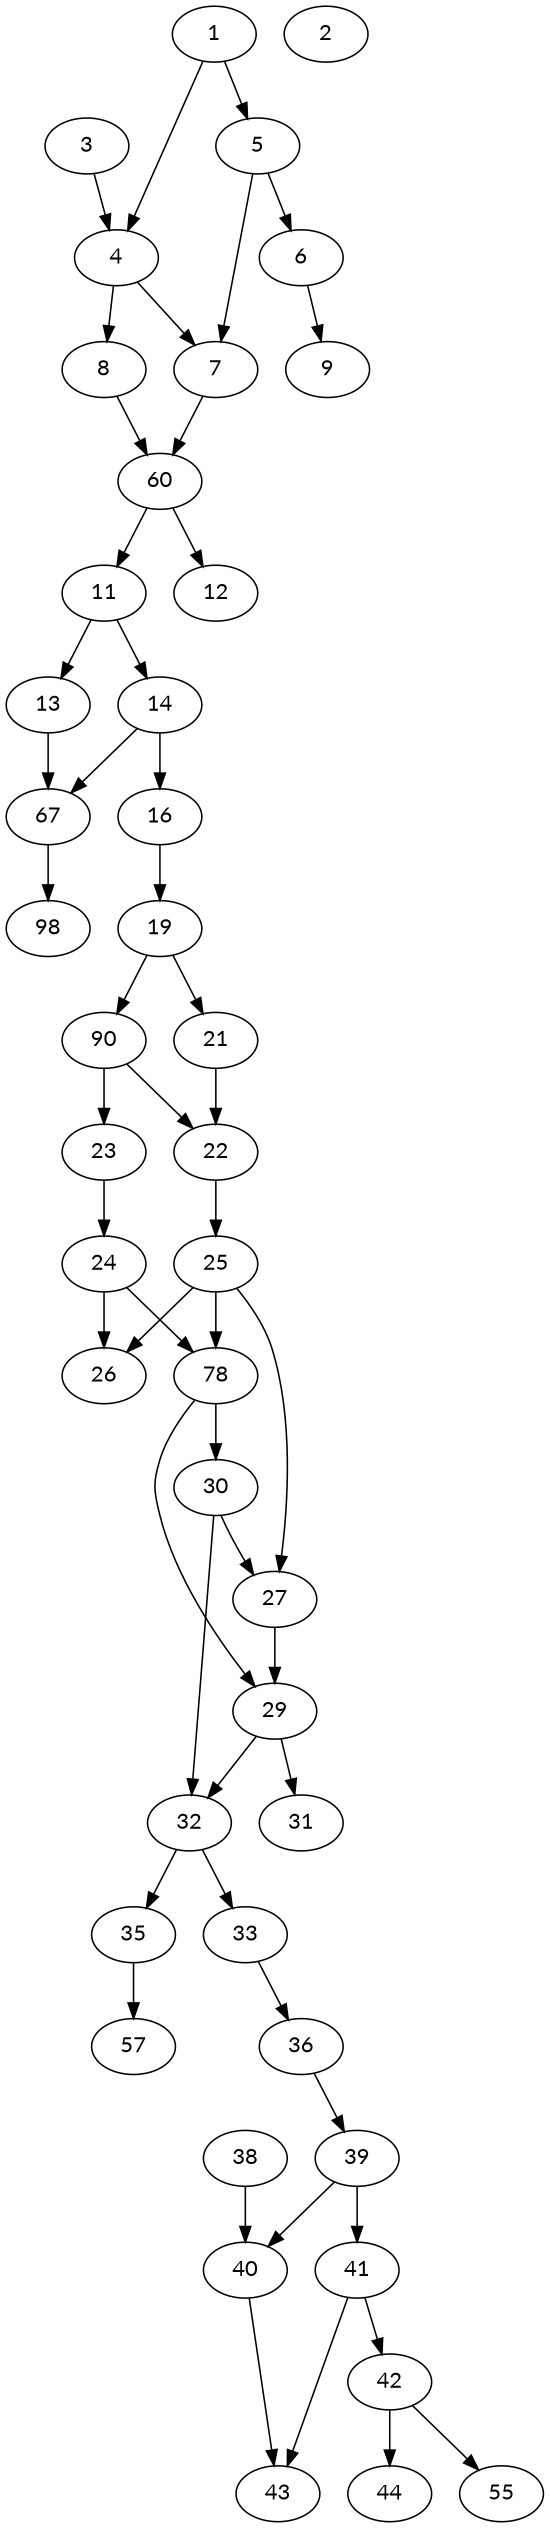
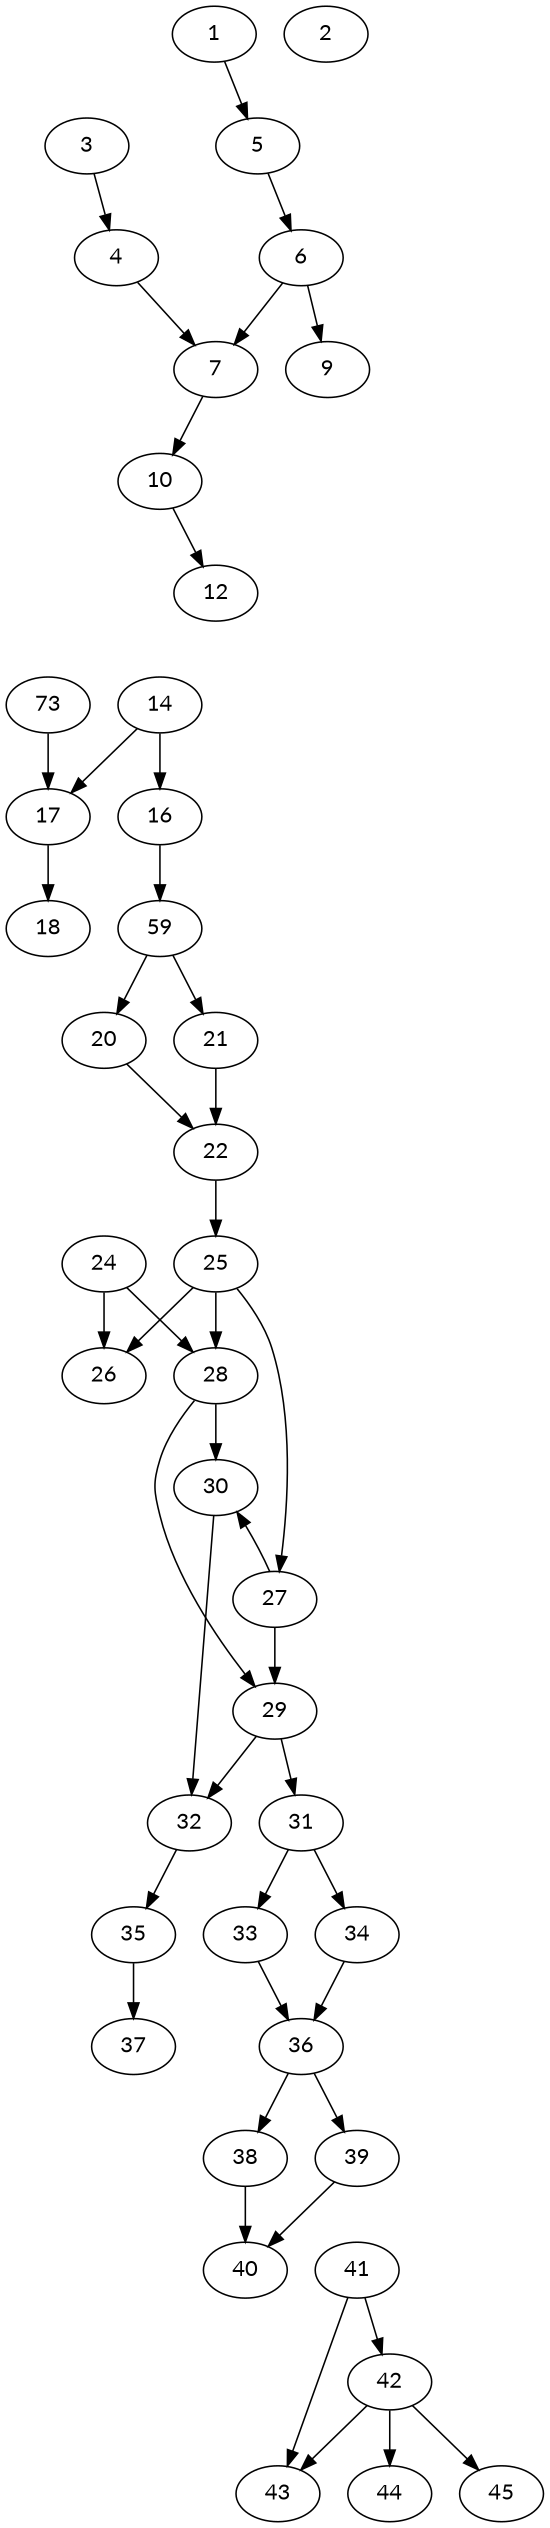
edge "1" -> "4": removed
edge "5" -> "7": now "6" -> "7"
node "8": removed
node "60": label "60" -> "10"
node "11": removed
node "13": label "13" -> "73"
node "67": label "67" -> "17"
node "98": label "98" -> "18"
node "19": label "19" -> "59"
node "90": label "90" -> "20"
node "23": removed
node "78": label "78" -> "28"
edge "30" -> "27": reversed
edge "32" -> "33": now "31" -> "33"
node "34": added
node "57": label "57" -> "37"
edge "36" -> "38": added
edge "39" -> "41": removed
edge "40" -> "43": now "42" -> "43"
node "55": label "55" -> "45"
